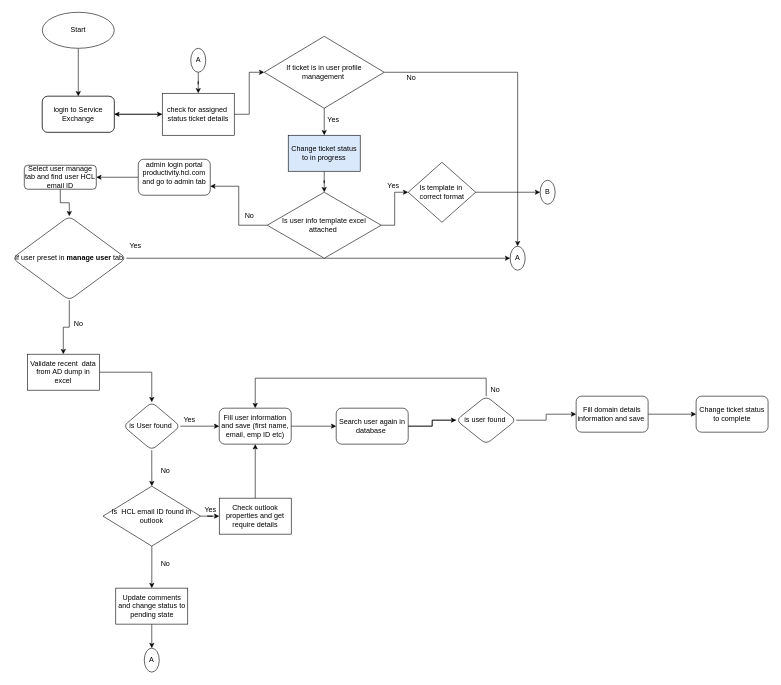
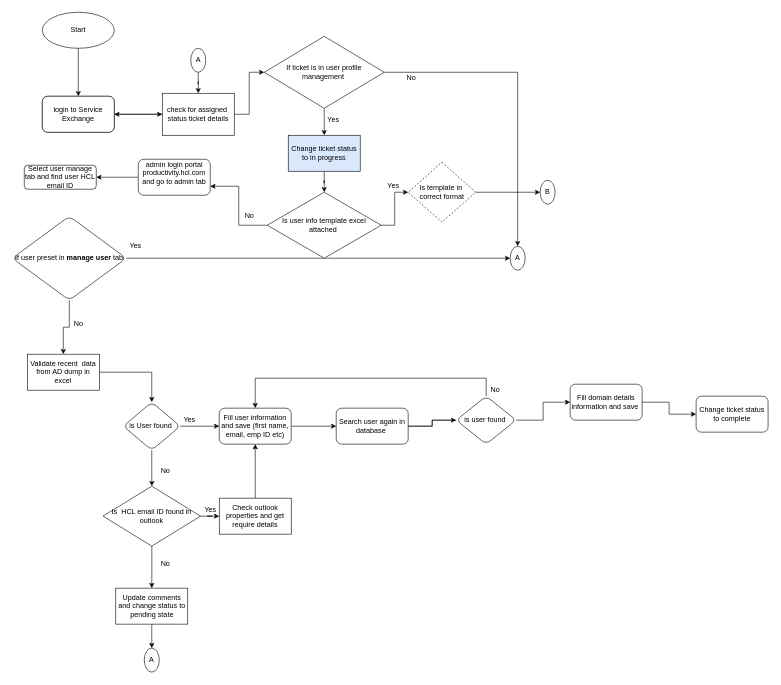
node "Is template in correct format": style solid -> dashed
edge "Select user manage tab and find user HCL email ID" -> "If user preset in manage user tab": removed
node "Fill domain details information and save": moved (612, 414) -> (606, 402)
